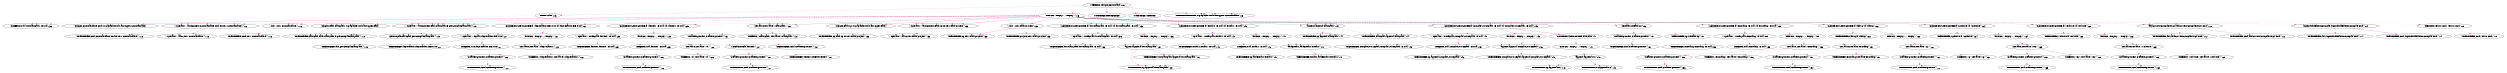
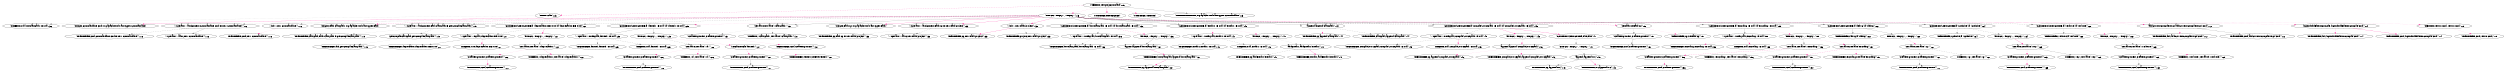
edge "(append,append(bootclasspath))" -> "(IDENTIFIER,cp,append(bootclasspath))": now "(IDENTIFIER,bootclasspath,append(bootclasspath))" -> "(IDENTIFIER,cp,append(bootclasspath))"
